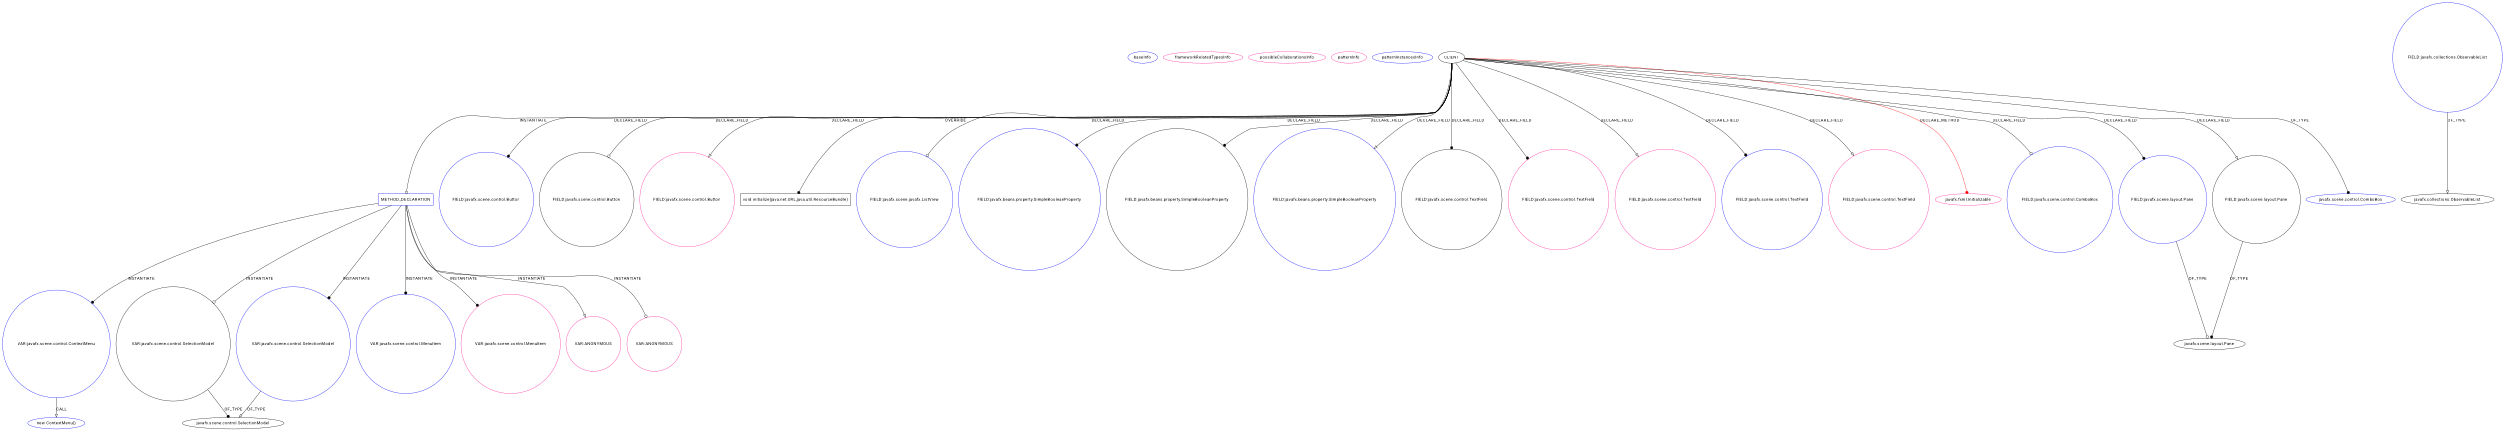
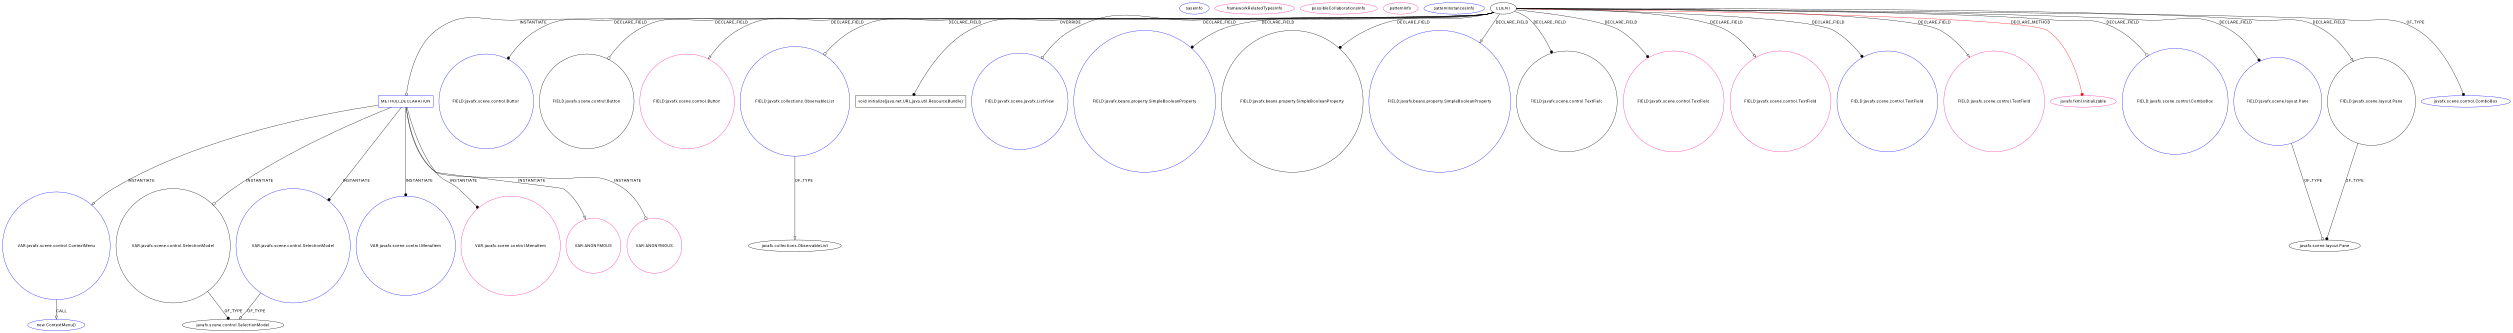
edge "CLIENT" -> "FIELD:javafx.collections.ObservableList": added, label "DECLARE_FIELD"
edge "METHOD_DECLARATION" -> "VAR:javafx.scene.control.ContextMenu": arrowhead dot -> onormal
